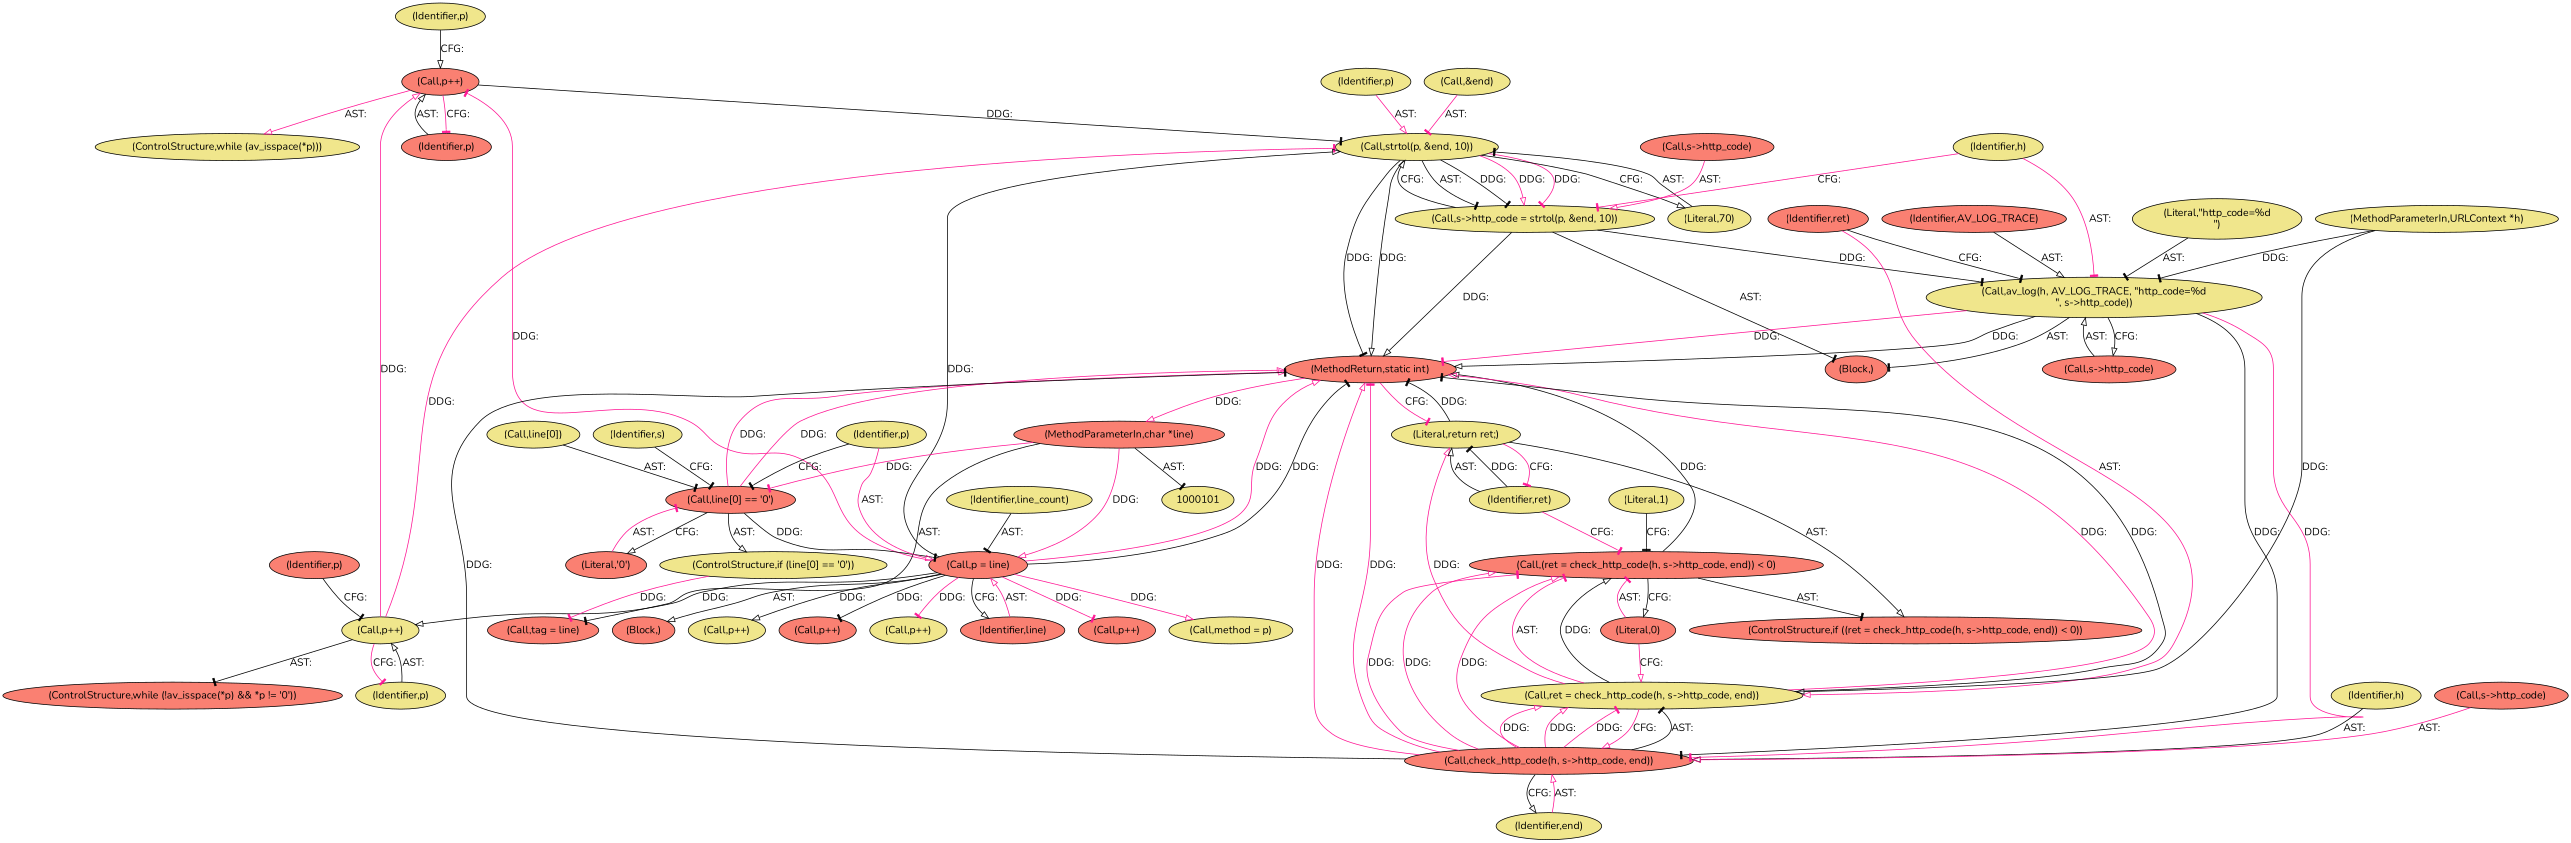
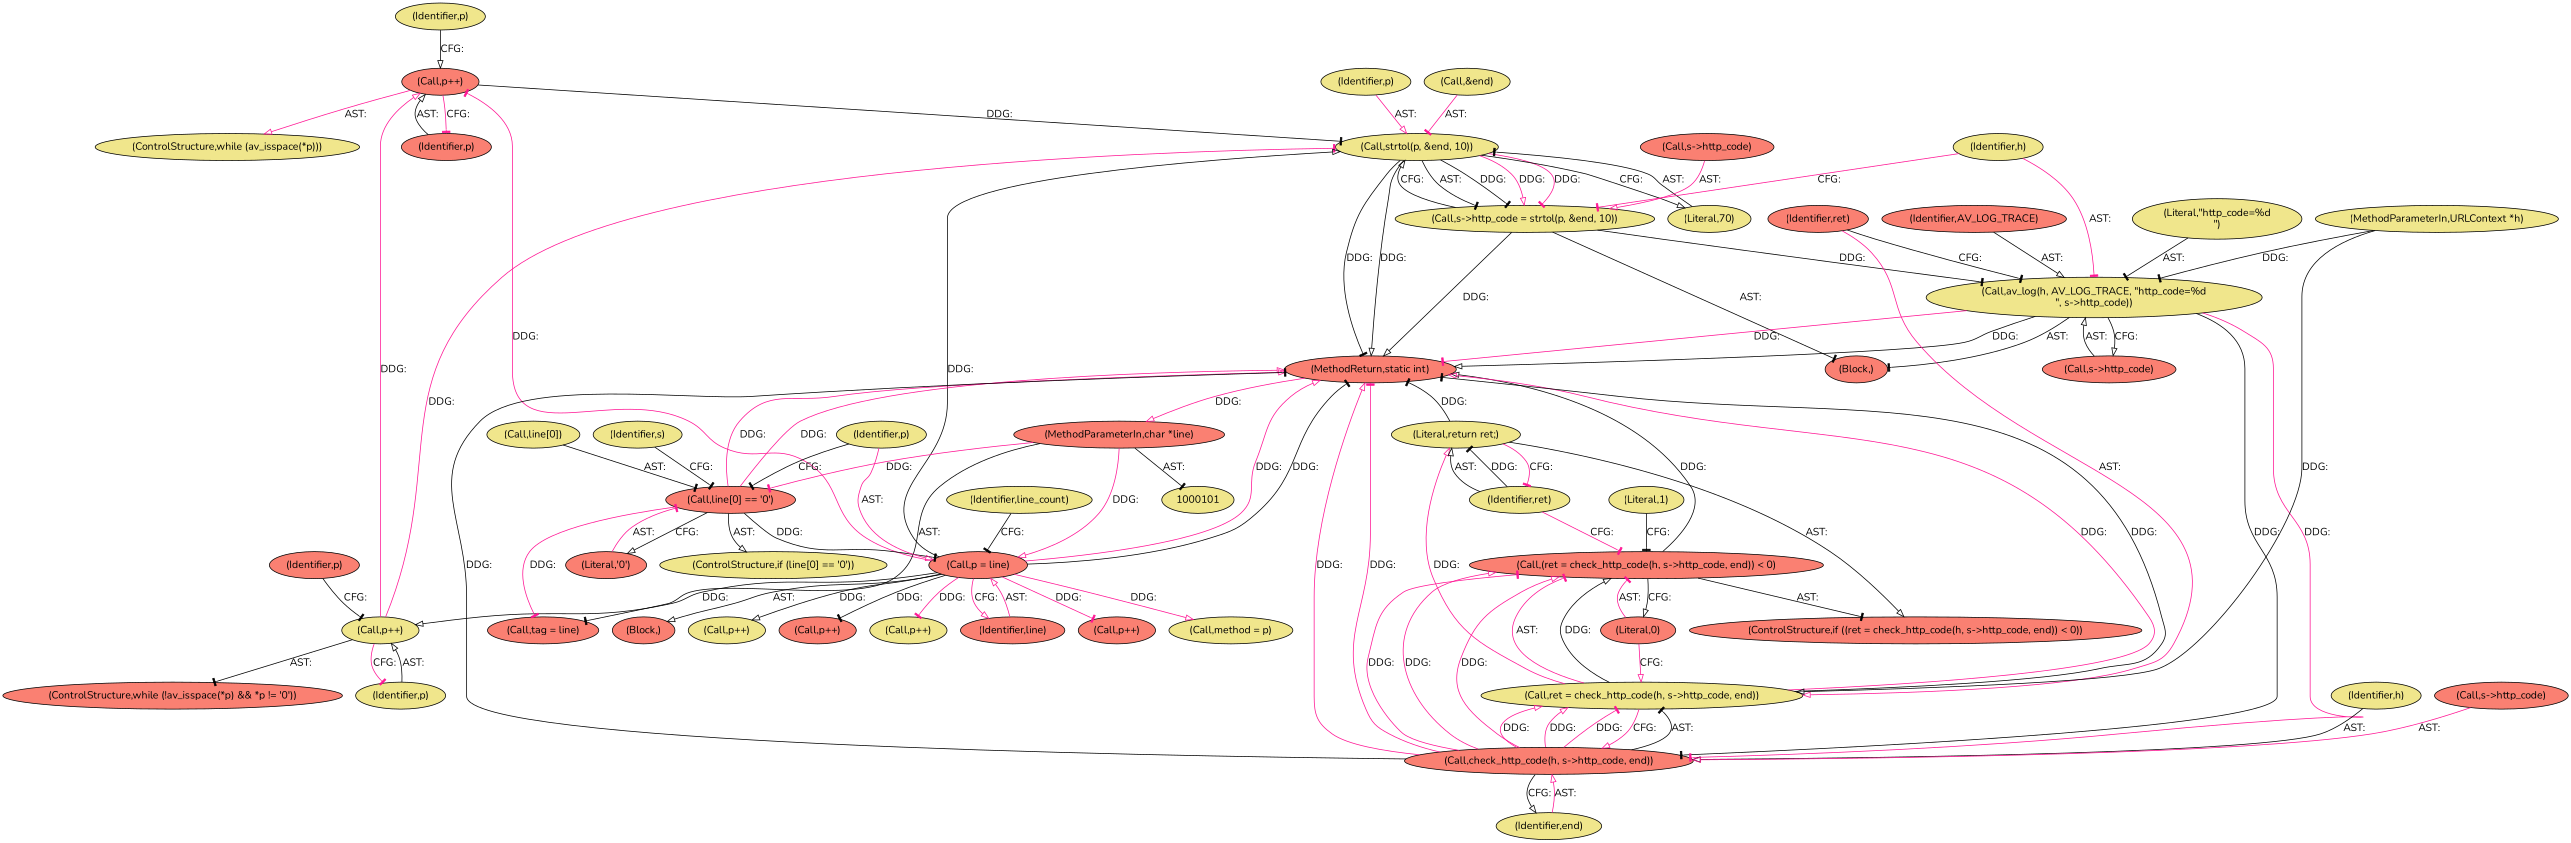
edge "(MethodReturn,static int)" -> "(Literal,return ret;)": removed, label "CFG:"
edge "(Identifier,line_count)" -> "(Call,p = line)": label "AST: " -> "CFG: "
edge "(ControlStructure,if (line[0] == '0'))" -> "(Call,tag = line)": now "(Call,line[0] == '0')" -> "(Call,tag = line)"
edge "(Call,p = line)" -> "(Identifier,line)": color black -> deeppink
